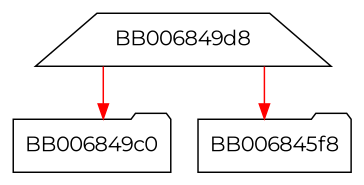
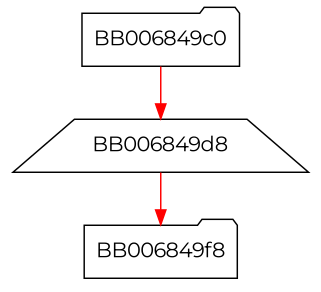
edge "BB006849d8" -> "BB006849c0": reversed
node "BB006845f8": label "BB006845f8" -> "BB006849f8"
